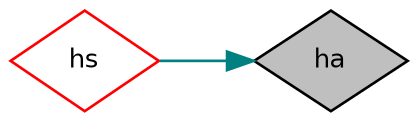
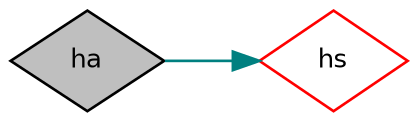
edge "hs" -> "ha": reversed
